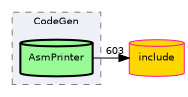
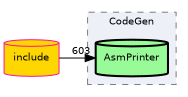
edge "AsmPrinter" -> "include": reversed
